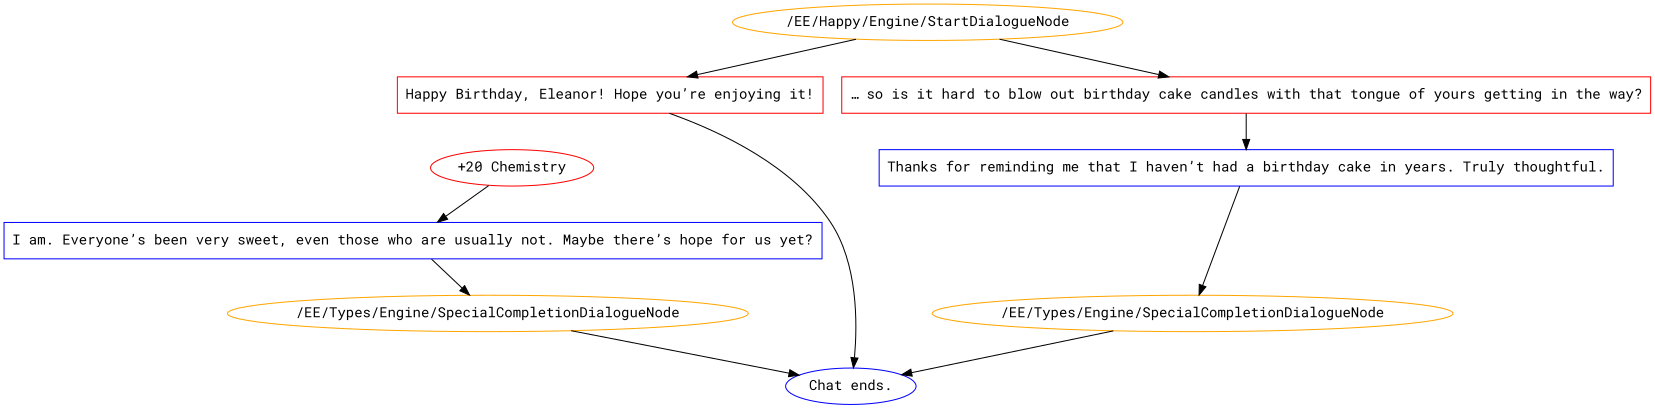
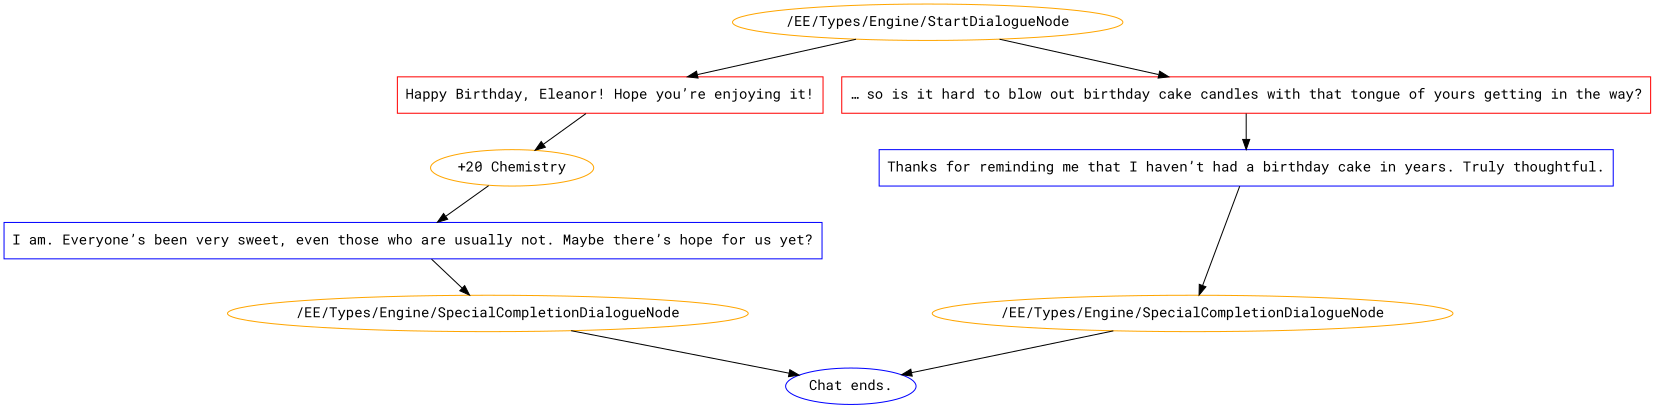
node "/EE/Happy/Engine/StartDialogueNode": label "/EE/Happy/Engine/StartDialogueNode" -> "/EE/Types/Engine/StartDialogueNode"
node "+20 Chemistry": color red -> orange
edge "Happy Birthday, Eleanor! Hope you’re enjoying it!" -> "Chat ends.": now "Happy Birthday, Eleanor! Hope you’re enjoying it!" -> "+20 Chemistry"
